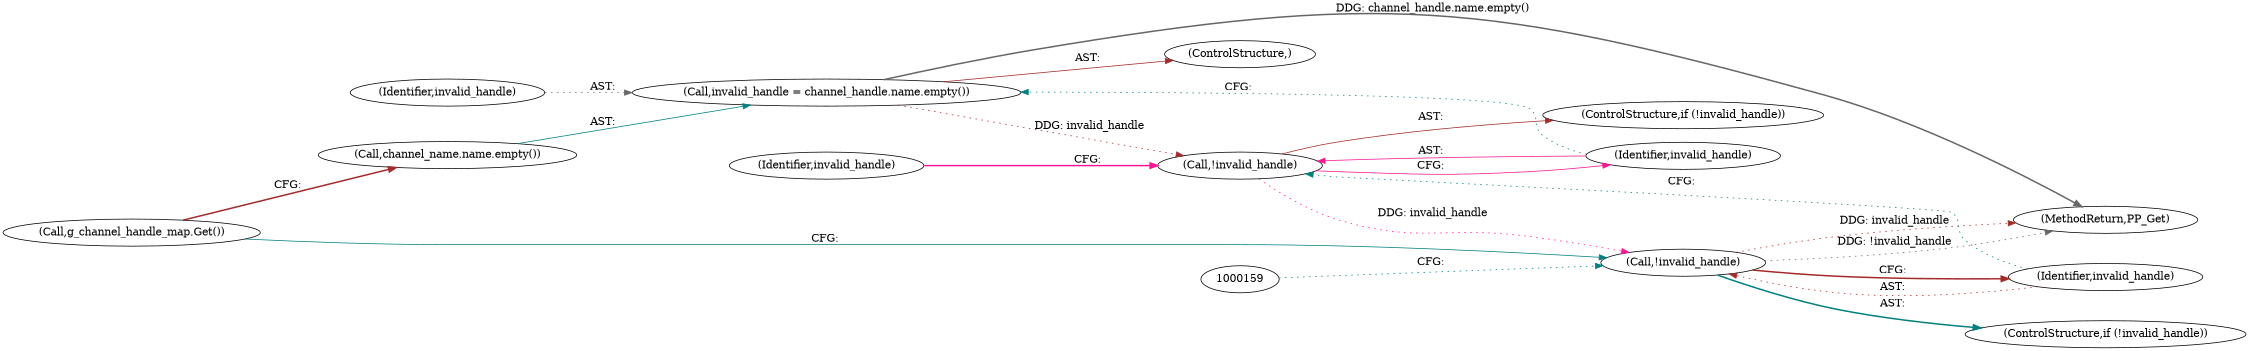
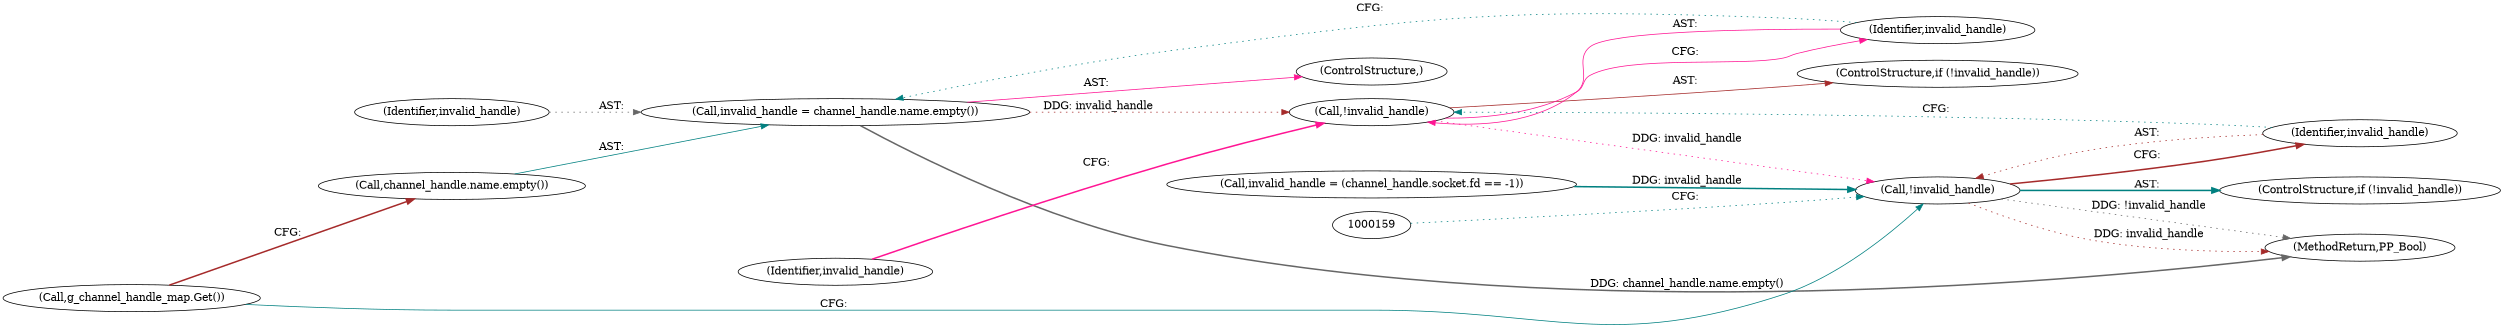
edge "(Call,invalid_handle = channel_handle.name.empty())" -> "(ControlStructure,)": color brown -> deeppink
node "(Call,channel_name.name.empty())": label "(Call,channel_name.name.empty())" -> "(Call,channel_handle.name.empty())"
node "(Call,invalid_handle = (channel_handle.socket.fd == -1))": added
node "(MethodReturn,PP_Get)": label "(MethodReturn,PP_Get)" -> "(MethodReturn,PP_Bool)"
